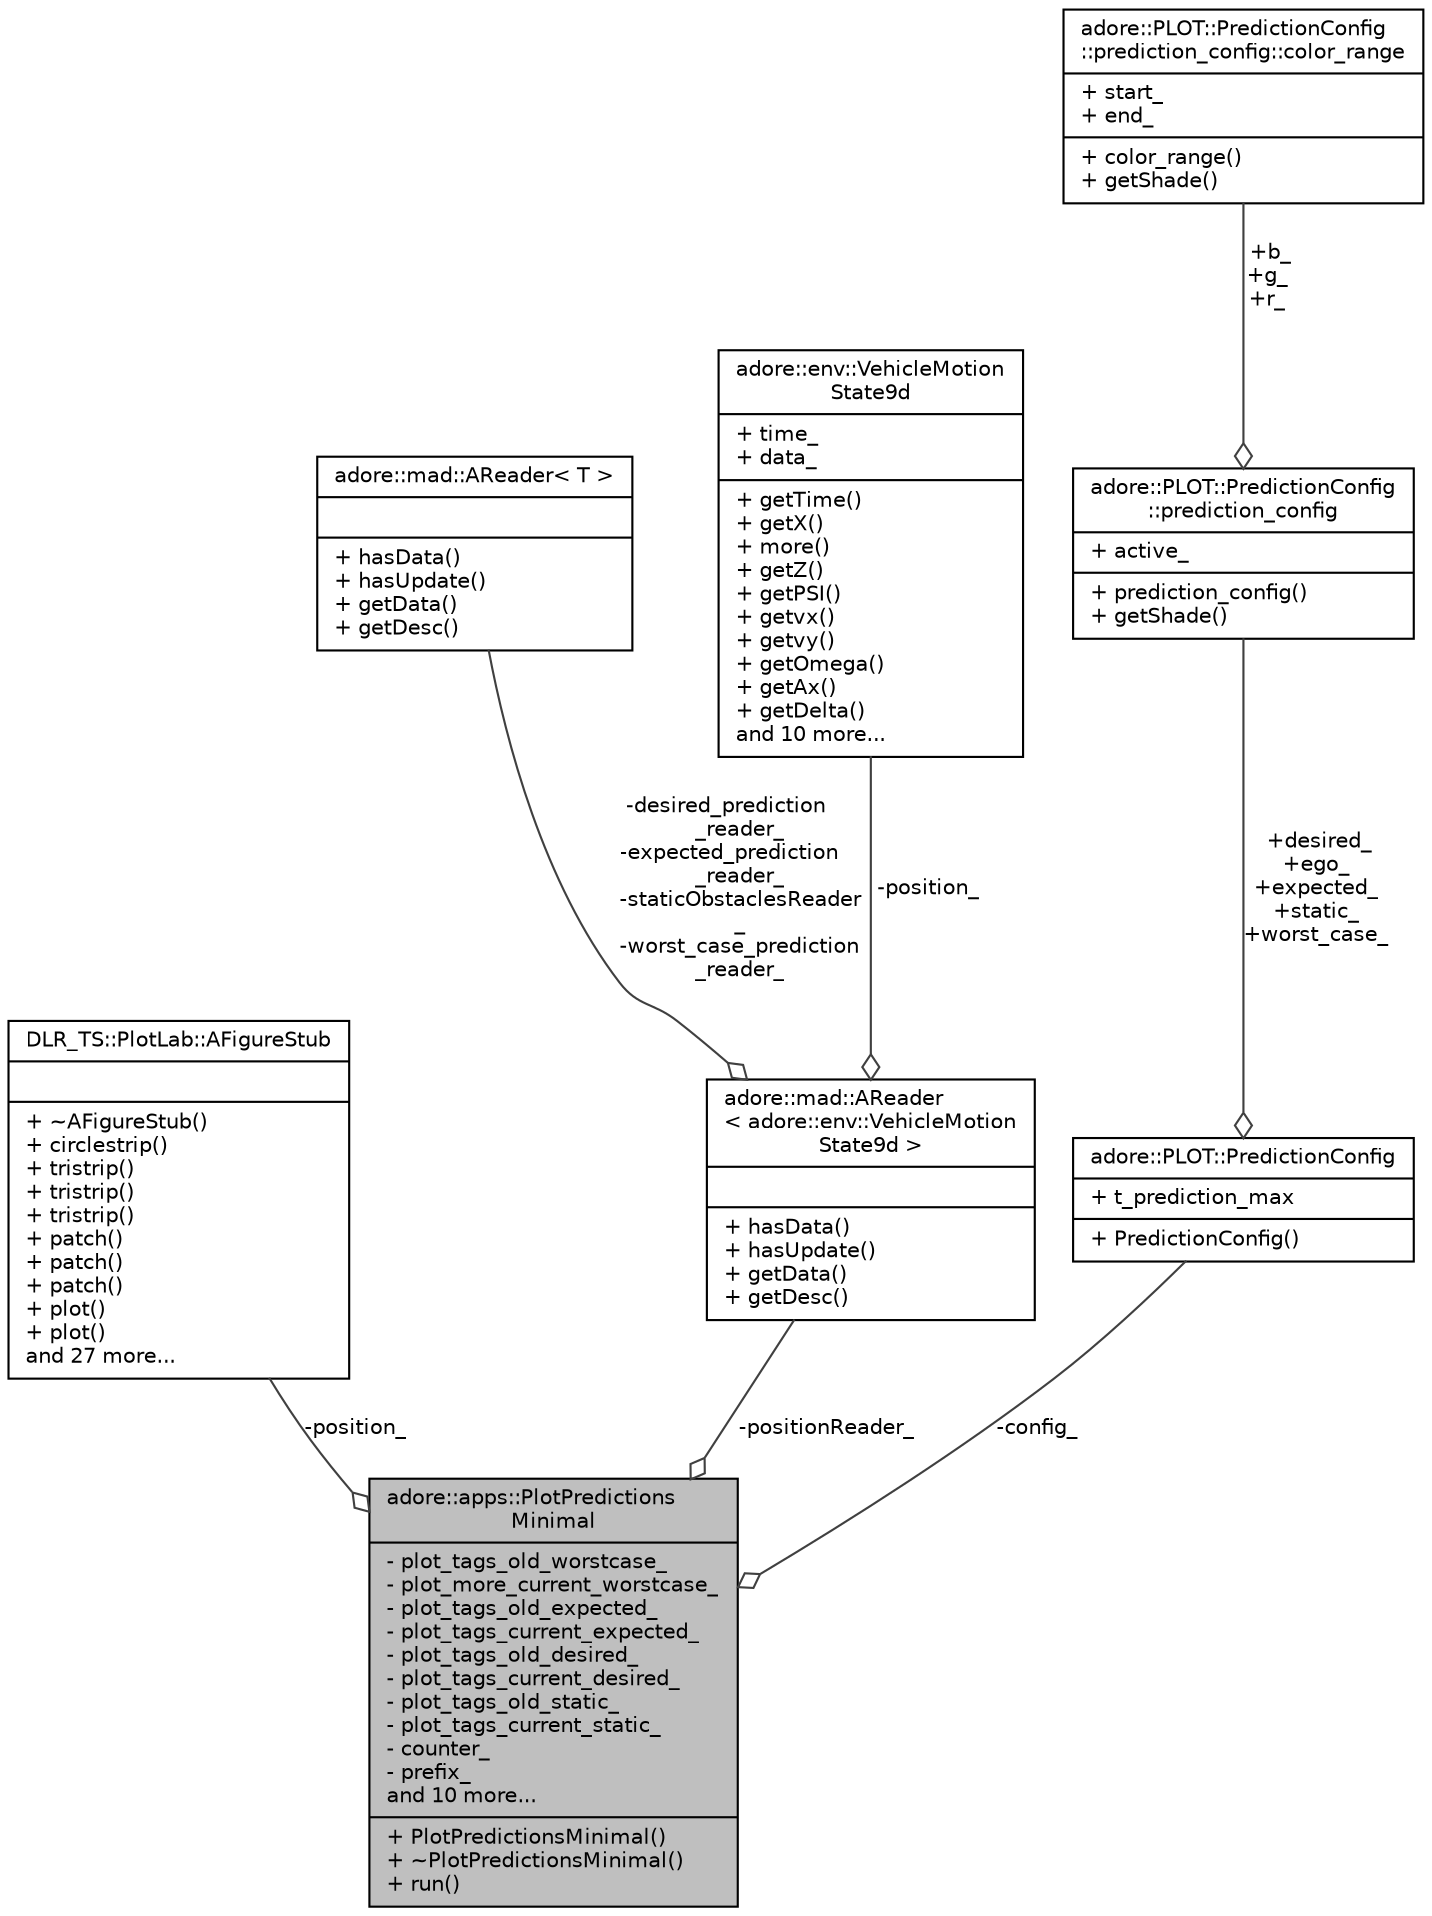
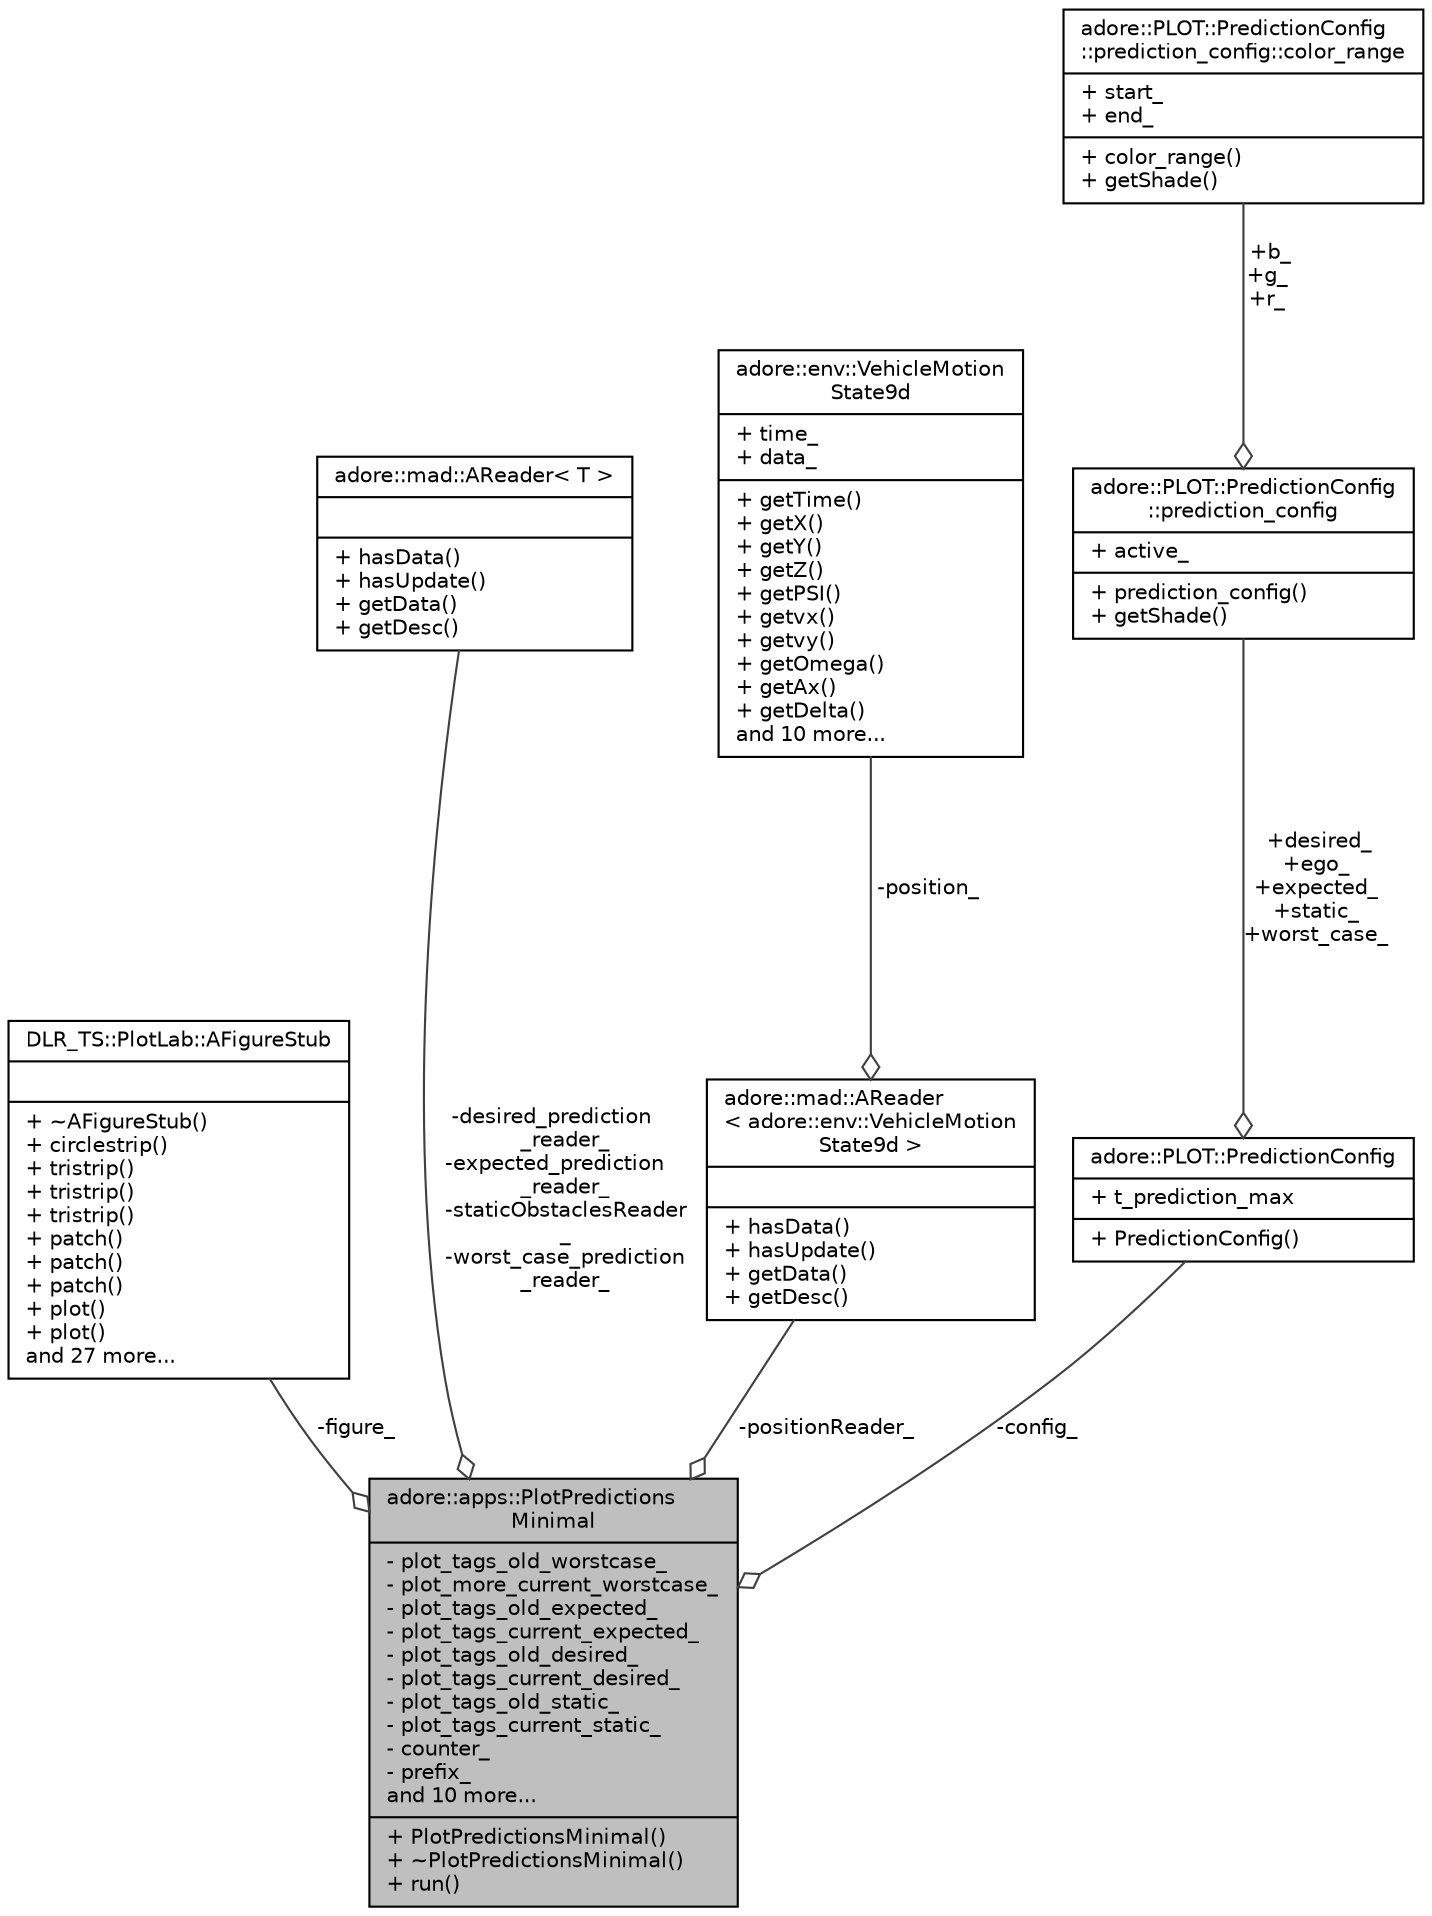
node "adore::env::VehicleMotion": text "+ more()" -> "+ getY()"
edge "adore::mad::AReader< T >" -> "adore::mad::AReader": now "adore::mad::AReader< T >" -> "adore::apps::PlotPredictions"
edge "DLR_TS::PlotLab::AFigureStub" -> "adore::apps::PlotPredictions": label " -position_" -> " -figure_"
